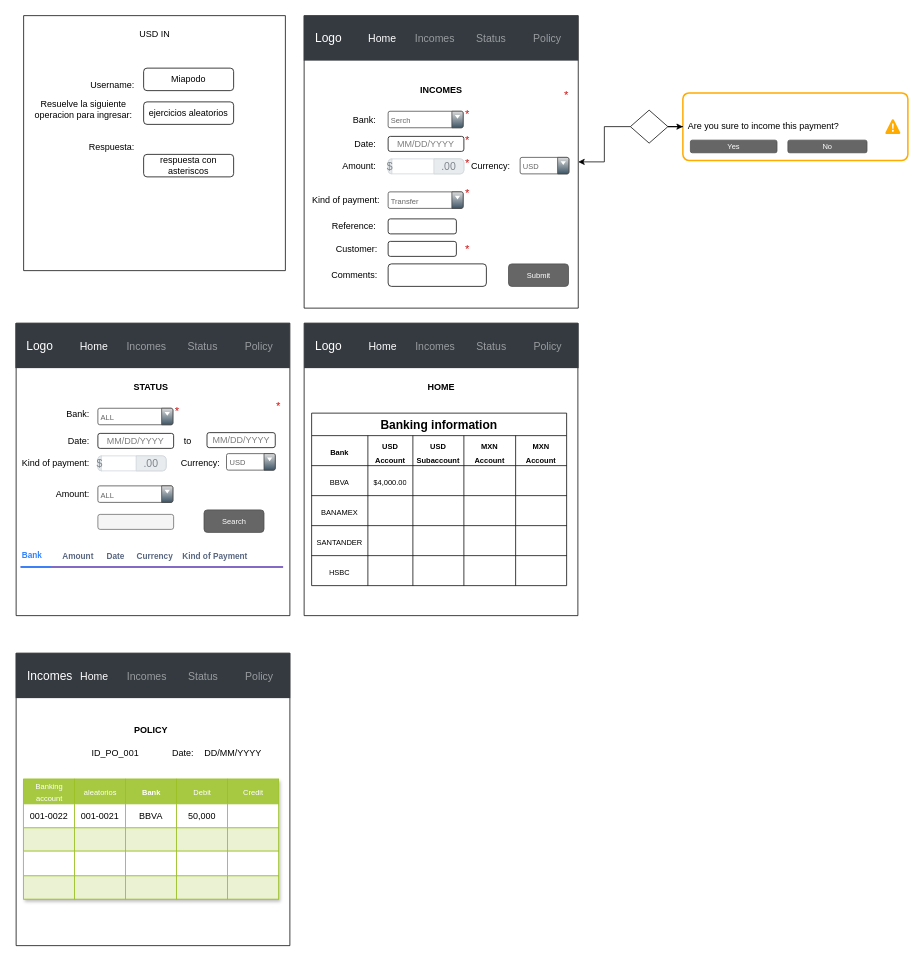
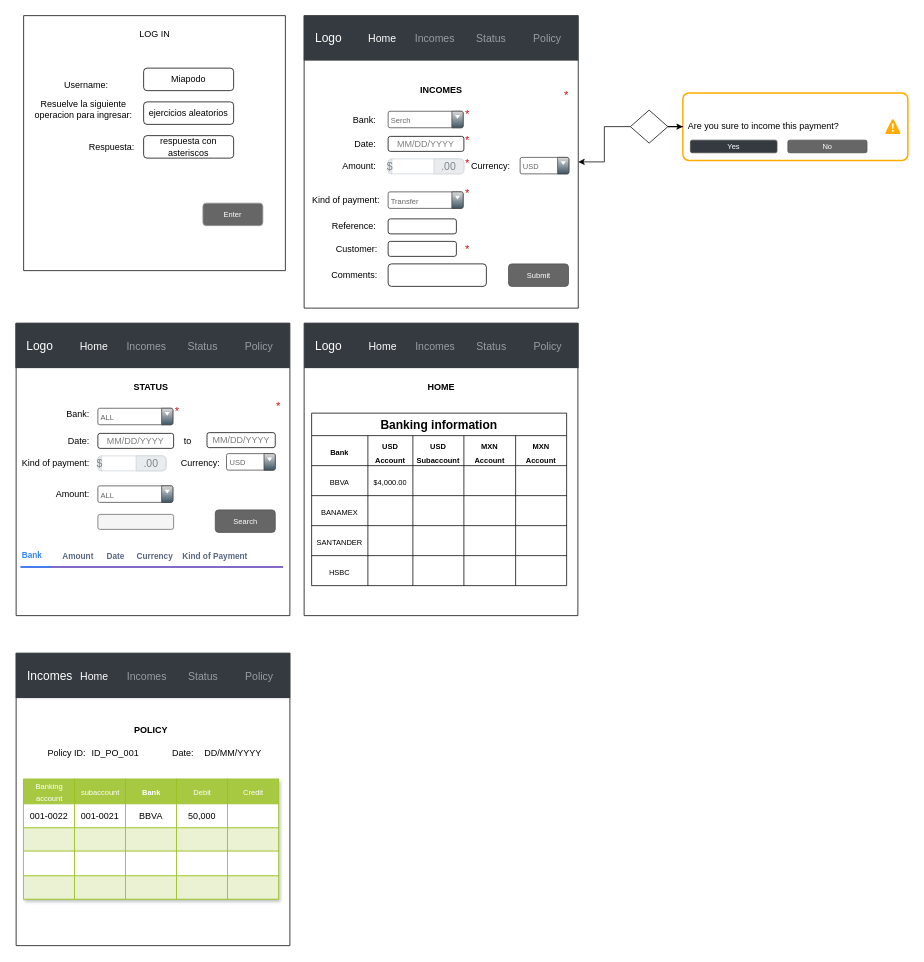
node "USD IN": label "USD IN" -> "LOG IN"
node "Username:": moved (95, 79) -> (69, 79)
node "Yes": fillcolor #666666 -> #343a40
node "respuesta con asteriscos": moved (189, 165) -> (189, 147)
node "Enter": added
node "Search": moved (234, 521) -> (245, 521)
node "Policy ID:": added
node "aleatorios": label "aleatorios" -> "subaccount"
